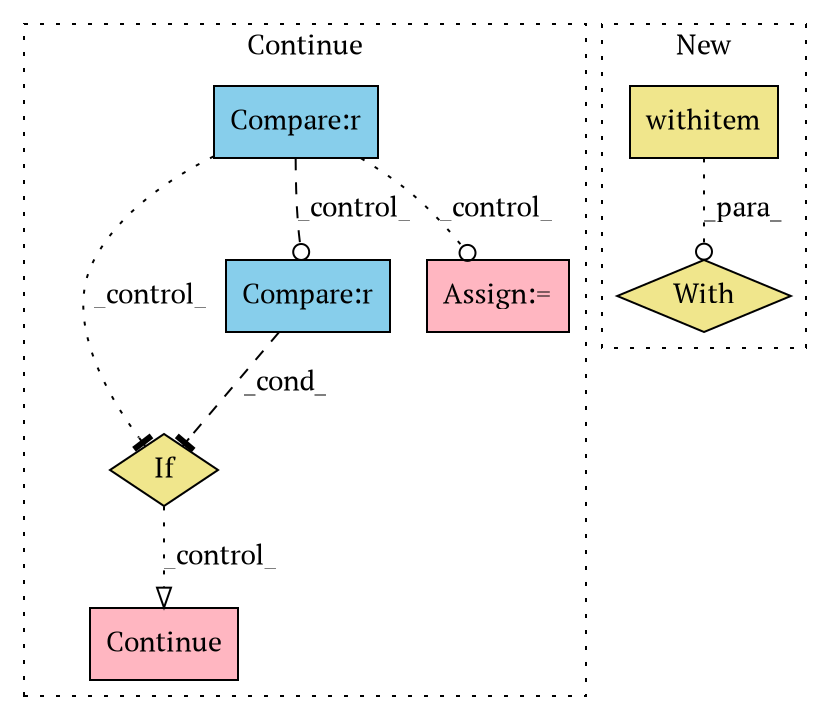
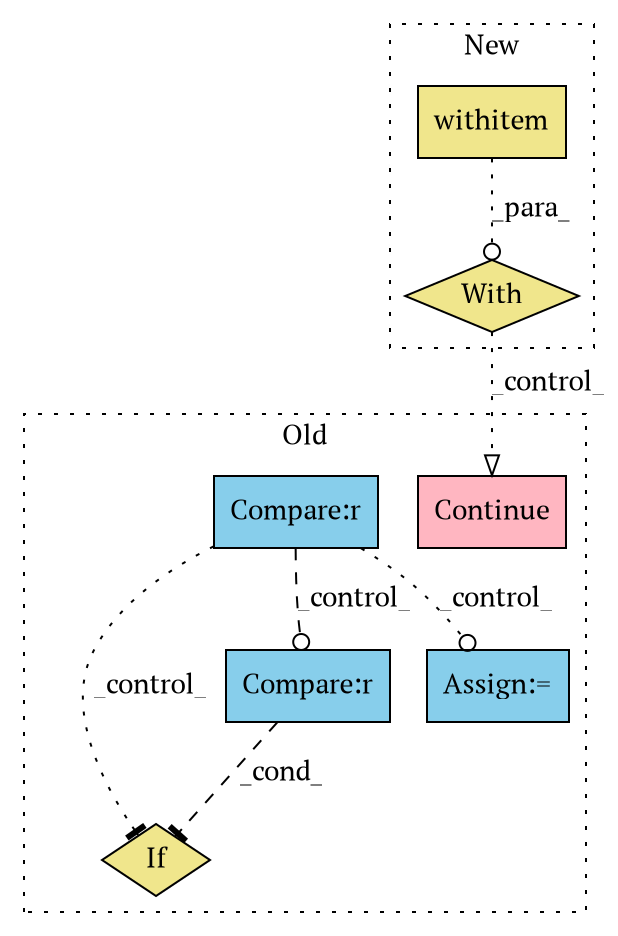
cluster "Continue": label "Continue" -> "Old"
node "Assign:=": fillcolor lightpink -> skyblue
edge "If" -> "Continue": now "With" -> "Continue"
